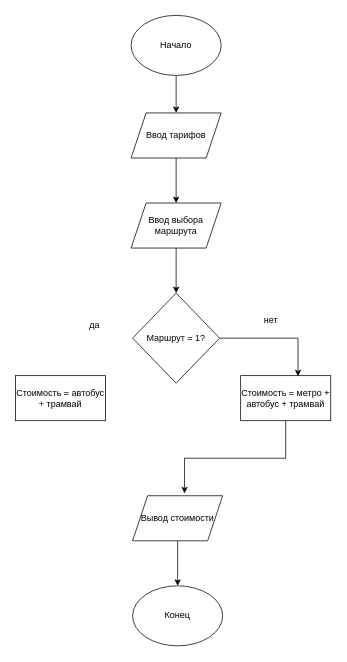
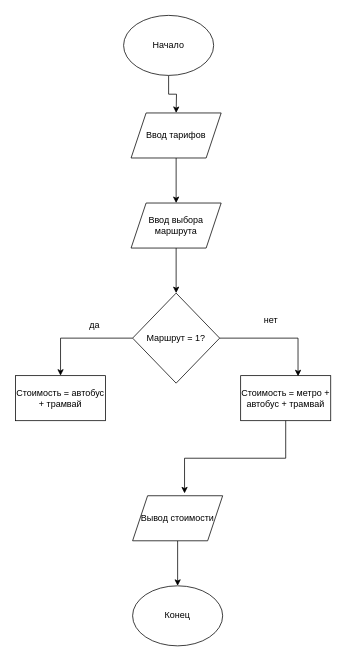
node "Начало": moved (176, 45) -> (168, 45)
edge "Маршрут = 1?" -> "Стоимость = автобус + трамвай": added
